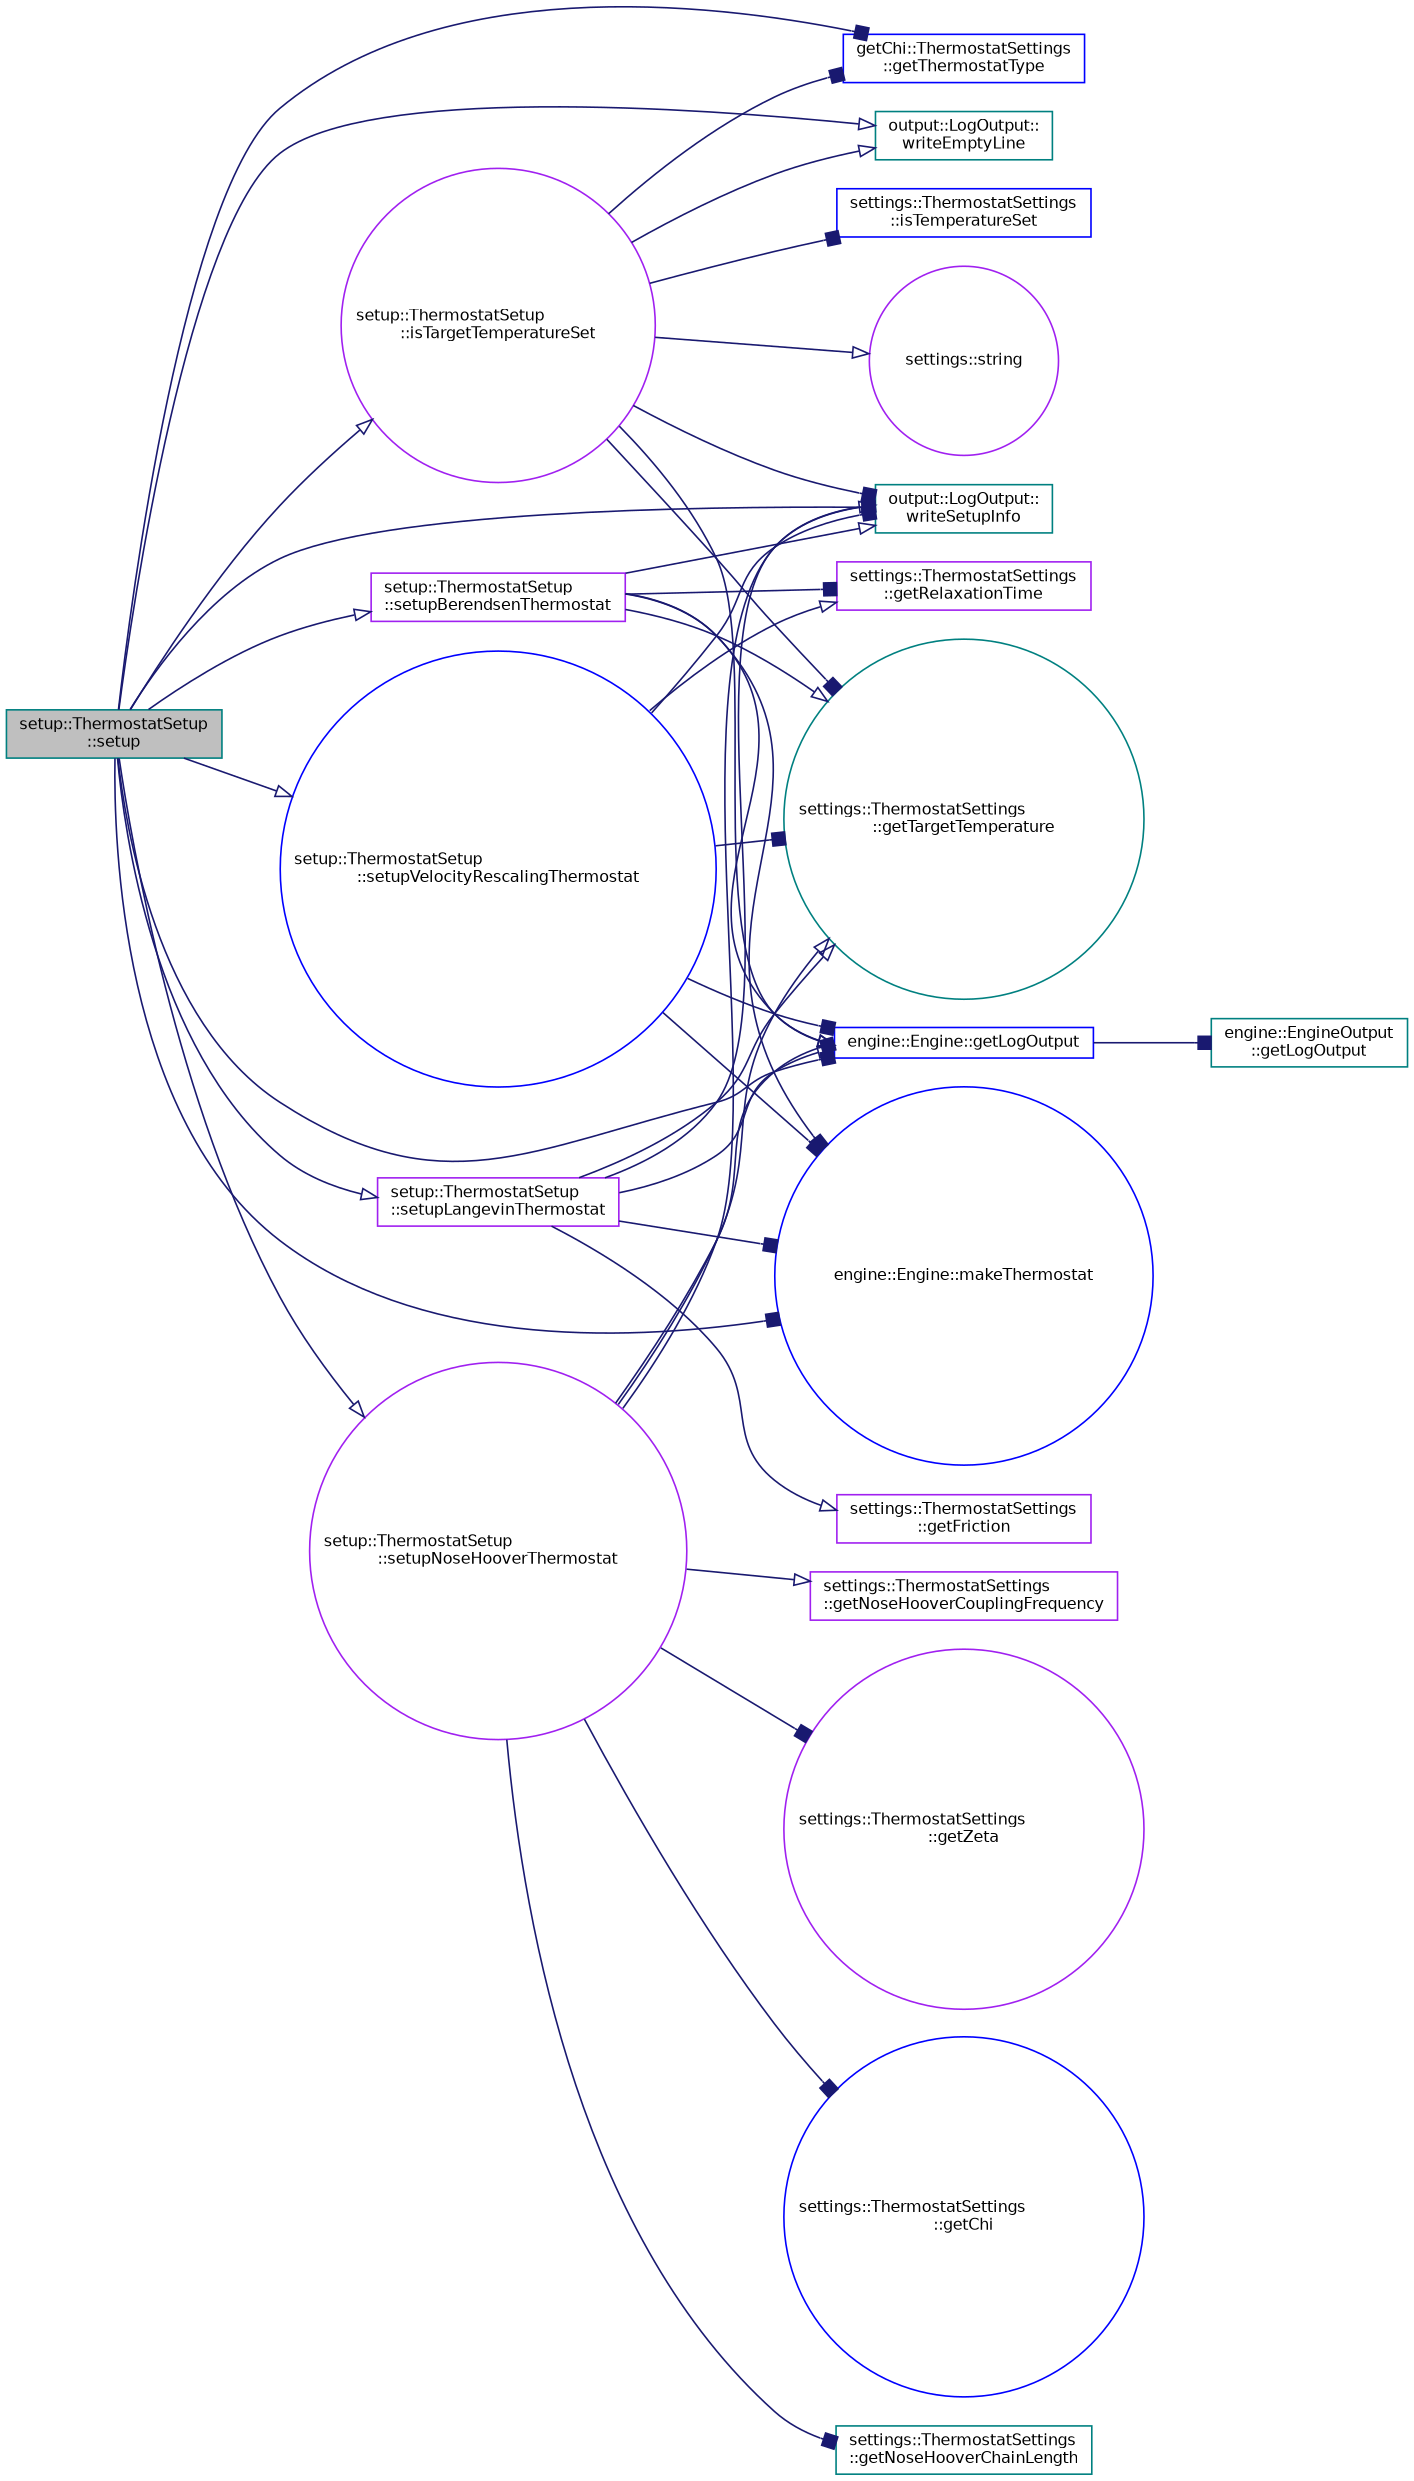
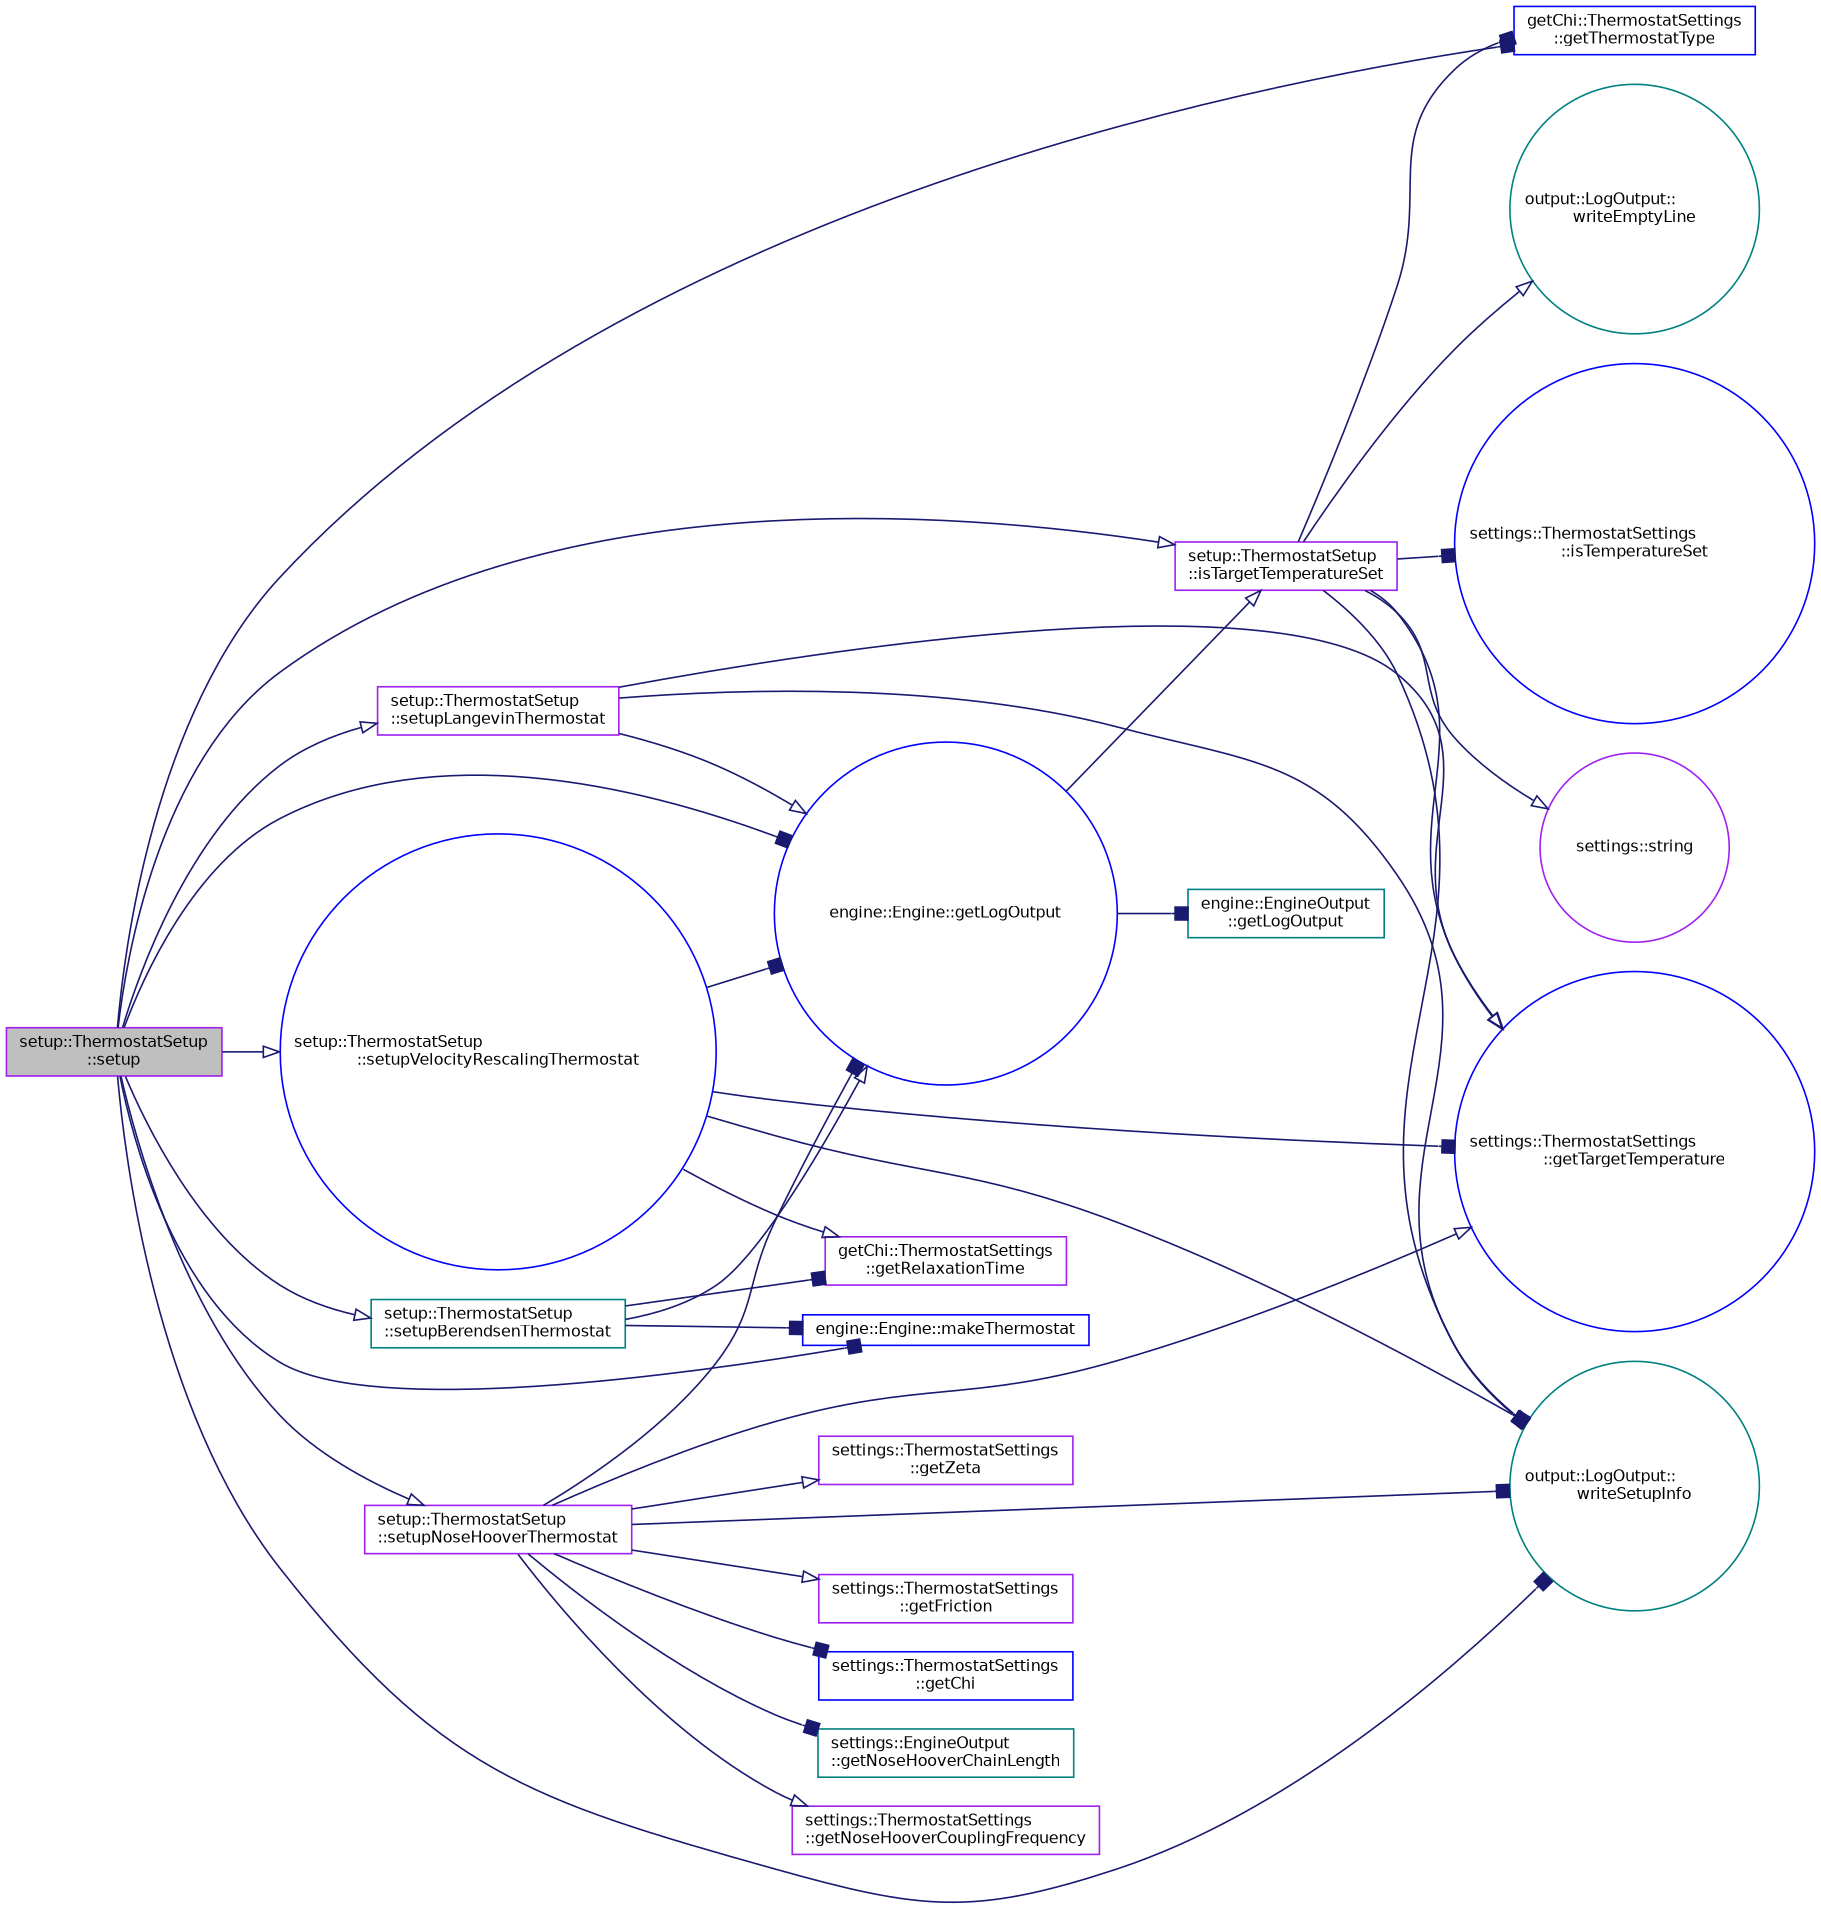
node "output::LogOutput:: writeEmptyLine": shape box -> circle
edge "setup::ThermostatSetup ::setup" -> "output::LogOutput:: writeEmptyLine": removed
node "settings::ThermostatSettings ::isTemperatureSet": shape box -> circle
node "setup::ThermostatSetup ::isTargetTemperatureSet": shape circle -> box
node "output::LogOutput:: writeSetupInfo": shape box -> circle
edge "setup::ThermostatSetup ::setupBerendsenThermostat" -> "output::LogOutput:: writeSetupInfo": removed
edge "setup::ThermostatSetup ::isTargetTemperatureSet" -> "settings::ThermostatSettings ::getTargetTemperature": arrowhead box -> onormal
edge "setup::ThermostatSetup ::isTargetTemperatureSet" -> "engine::Engine::getLogOutput": reversed
node "settings::ThermostatSettings ::getRelaxationTime": label "settings::ThermostatSettings ::getRelaxationTime" -> "getChi::ThermostatSettings ::getRelaxationTime"
node "setup::ThermostatSetup ::setupBerendsenThermostat": color purple -> teal
edge "setup::ThermostatSetup ::setupBerendsenThermostat" -> "settings::ThermostatSettings ::getTargetTemperature": removed
node "setup::ThermostatSetup ::setup": color teal -> purple
node "settings::ThermostatSettings ::getTargetTemperature": color teal -> blue
edge "setup::ThermostatSetup ::setupNoseHooverThermostat" -> "output::LogOutput:: writeSetupInfo": arrowhead onormal -> box
node "engine::Engine::getLogOutput": shape box -> circle
edge "setup::ThermostatSetup ::setupVelocityRescalingThermostat" -> "engine::Engine::makeThermostat": removed
edge "setup::ThermostatSetup ::setupLangevinThermostat" -> "engine::Engine::makeThermostat": removed
node "engine::Engine::makeThermostat": shape circle -> box
edge "setup::ThermostatSetup ::setupLangevinThermostat" -> "settings::ThermostatSettings ::getFriction": now "setup::ThermostatSetup ::setupNoseHooverThermostat" -> "settings::ThermostatSettings ::getFriction"
node "setup::ThermostatSetup ::setupNoseHooverThermostat": shape circle -> box
edge "setup::ThermostatSetup ::setupNoseHooverThermostat" -> "settings::ThermostatSettings ::getZeta": arrowhead box -> onormal
node "settings::ThermostatSettings ::getZeta": shape circle -> box
node "settings::ThermostatSettings ::getChi": shape circle -> box
node "settings::ThermostatSettings ::getNoseHooverChainLength": label "settings::ThermostatSettings ::getNoseHooverChainLength" -> "settings::EngineOutput ::getNoseHooverChainLength"
